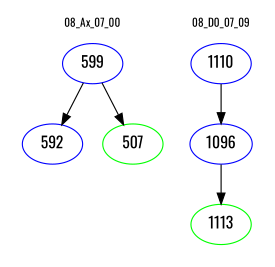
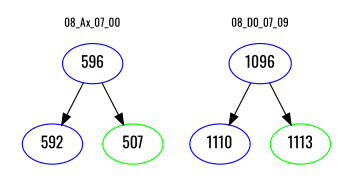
node "599": label "599" -> "596"
edge "1110" -> "1096": reversed
